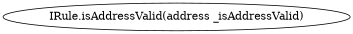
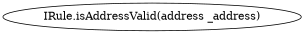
node "IRule.isAddressValid(address _isAddressValid)": label "IRule.isAddressValid(address _isAddressValid)" -> "IRule.isAddressValid(address _address)"
